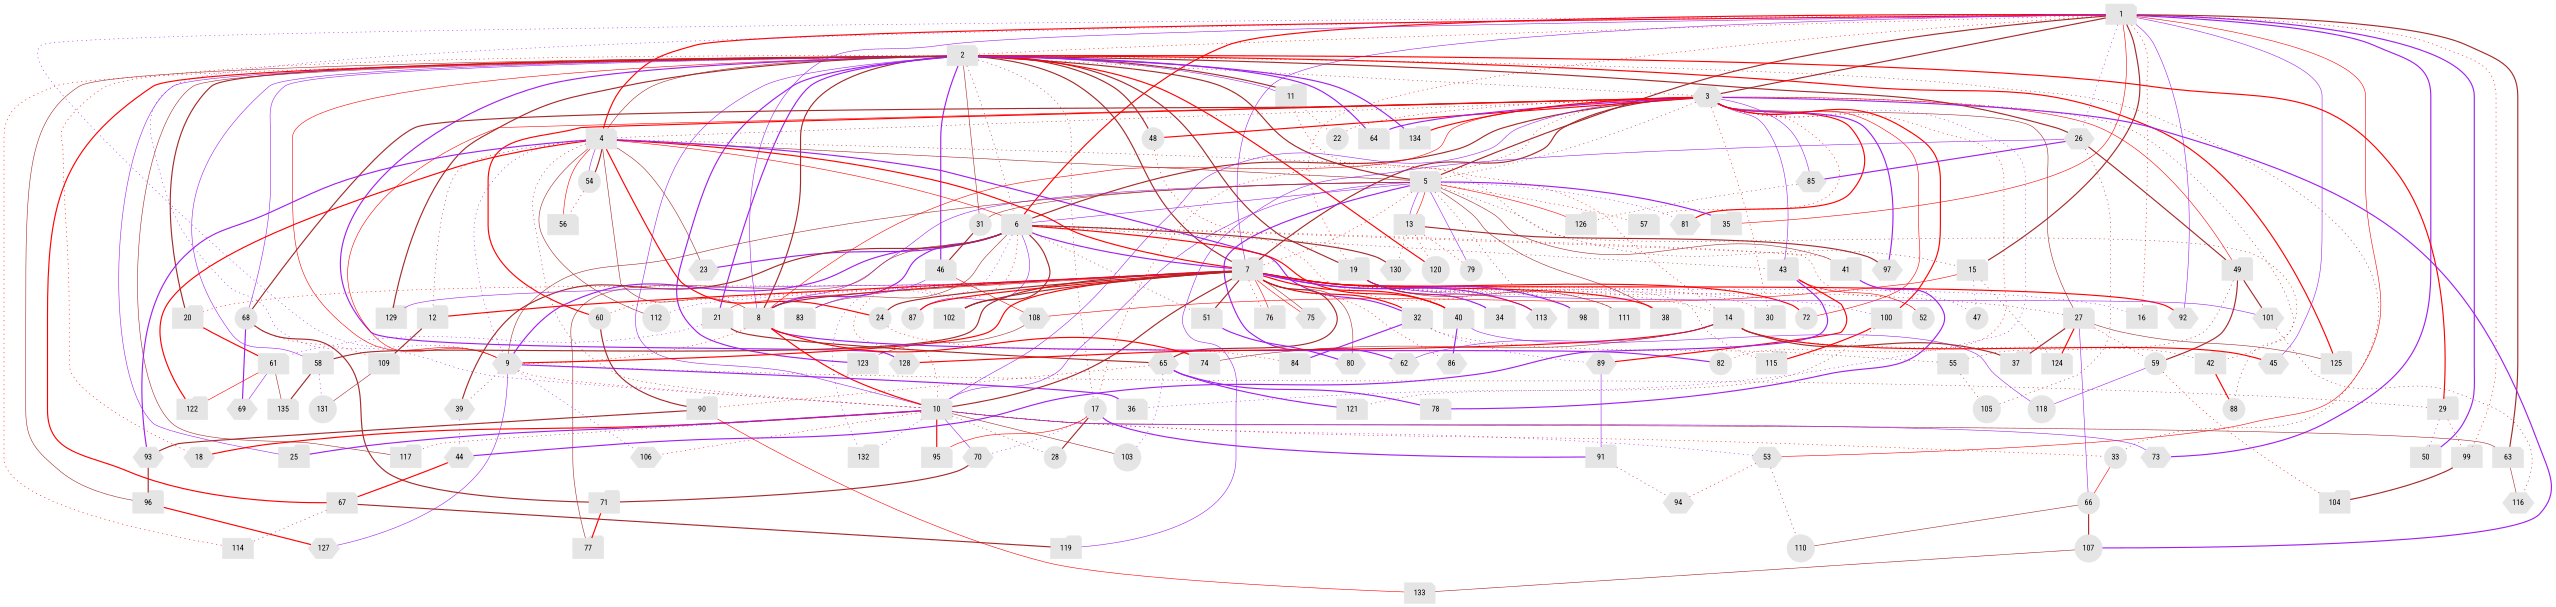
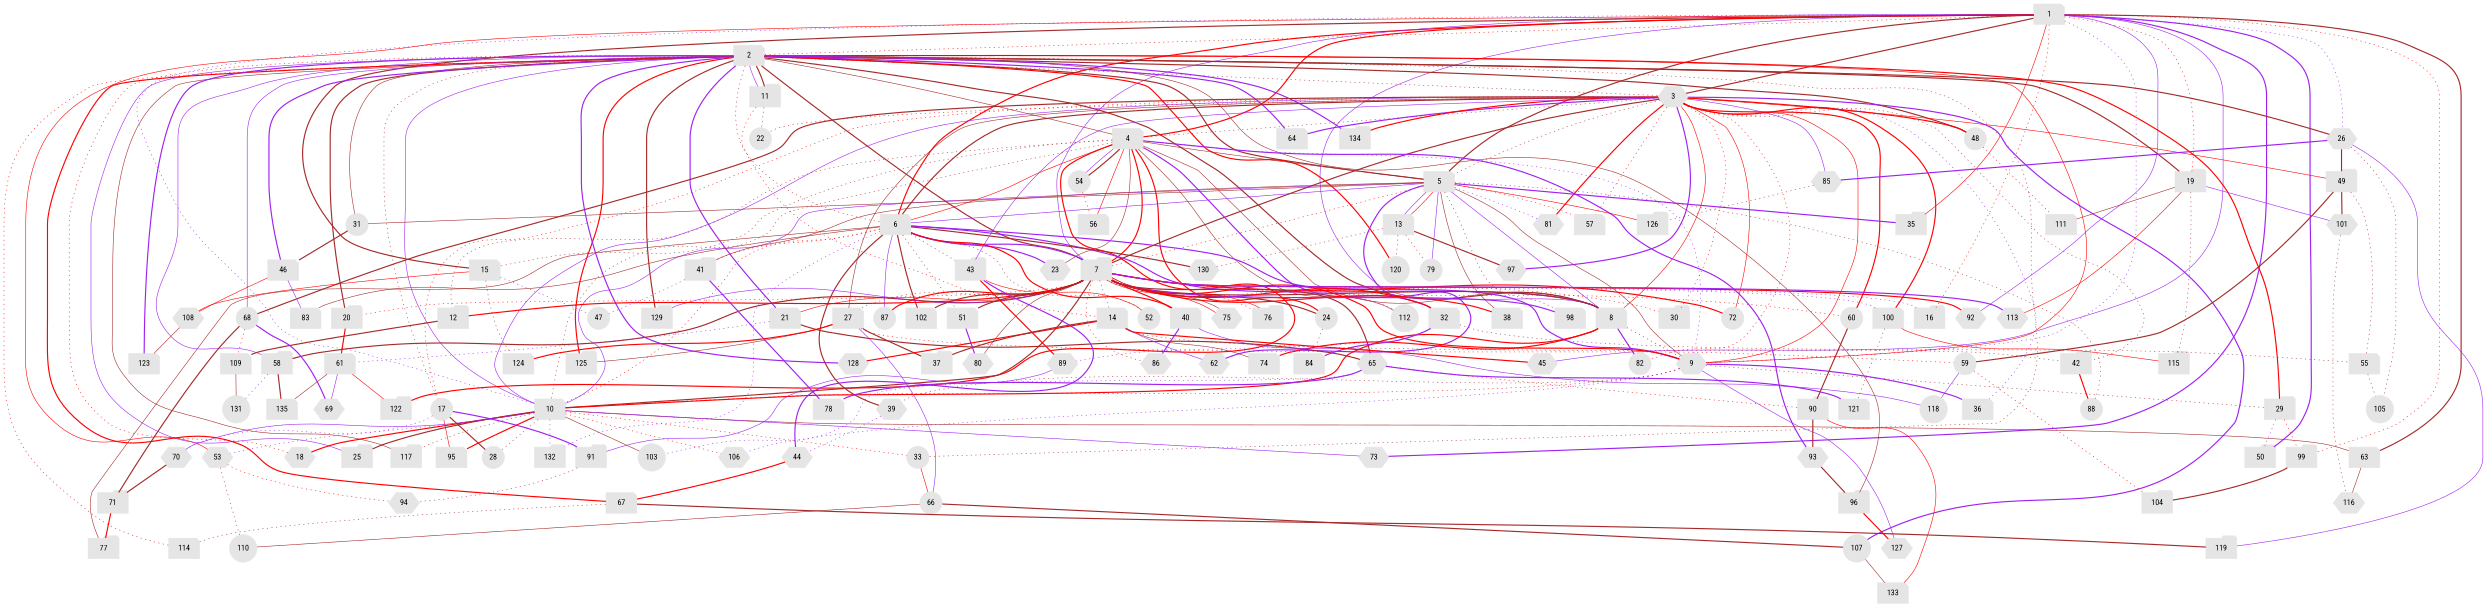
node "34": removed
edge "100" -- "115": style bold -> solid
edge "10" -- "25": color purple -> brown
